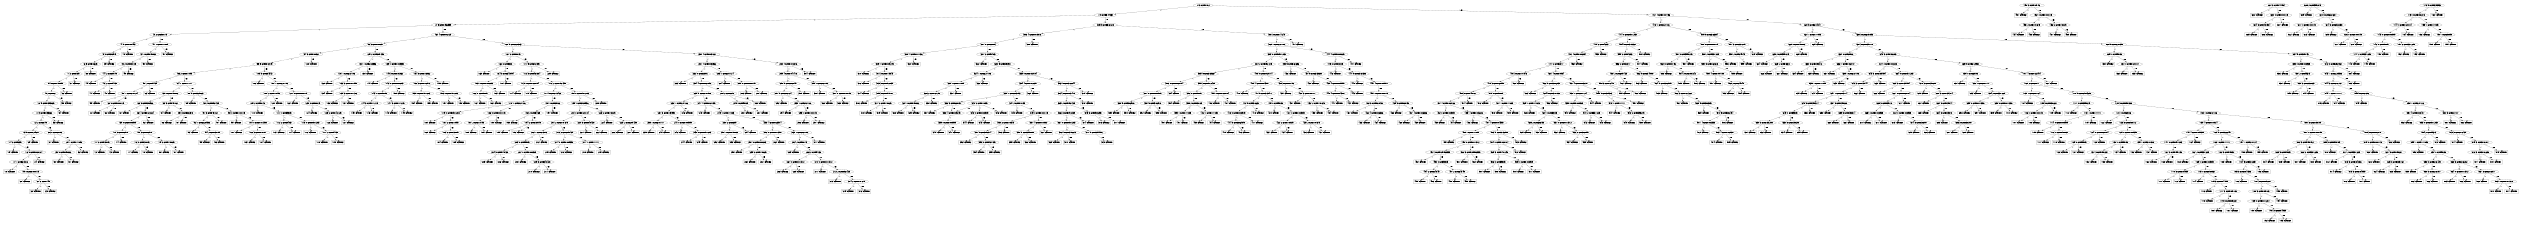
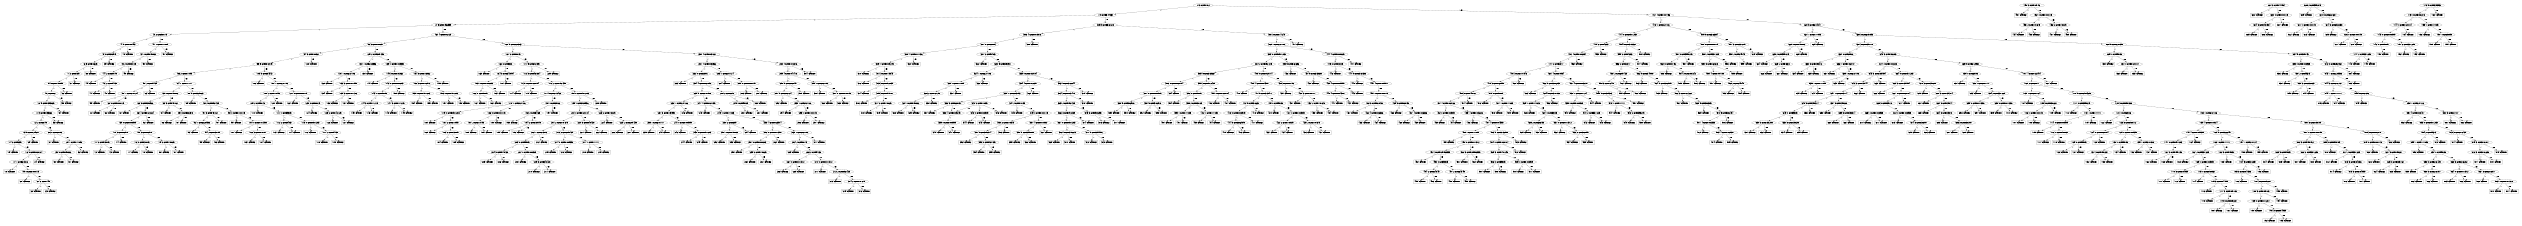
edge "(746) 0 Cut=9e-05" -> "(747) 2 Cut=337.225": removed, label "<"
node "(410) Class=6": label "(410) Class=6" -> "(410) Class=1"
edge "(668) 3 Cut=135.78" -> "(669) 0 Cut=0.008935": removed, label "<"
node "(372) Class=2": added
